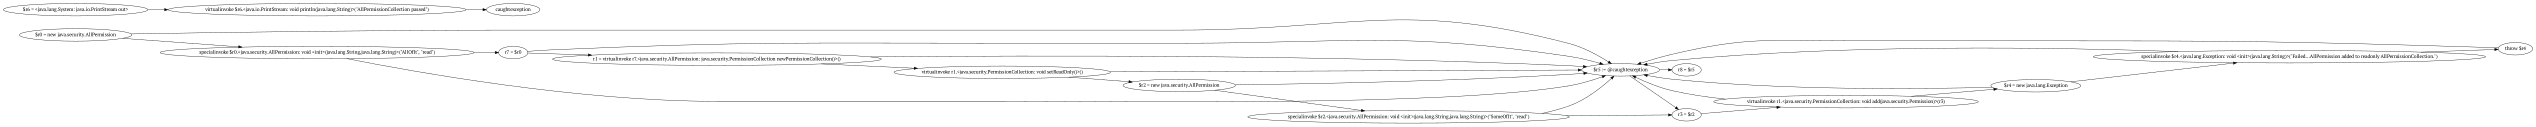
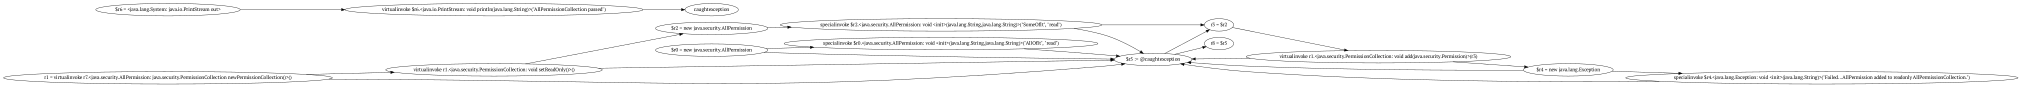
node "throw $r4": removed
node "r7 = $r0": removed
edge "$r2 = new java.security.AllPermission" -> "$r5 := @caughtexception": removed
